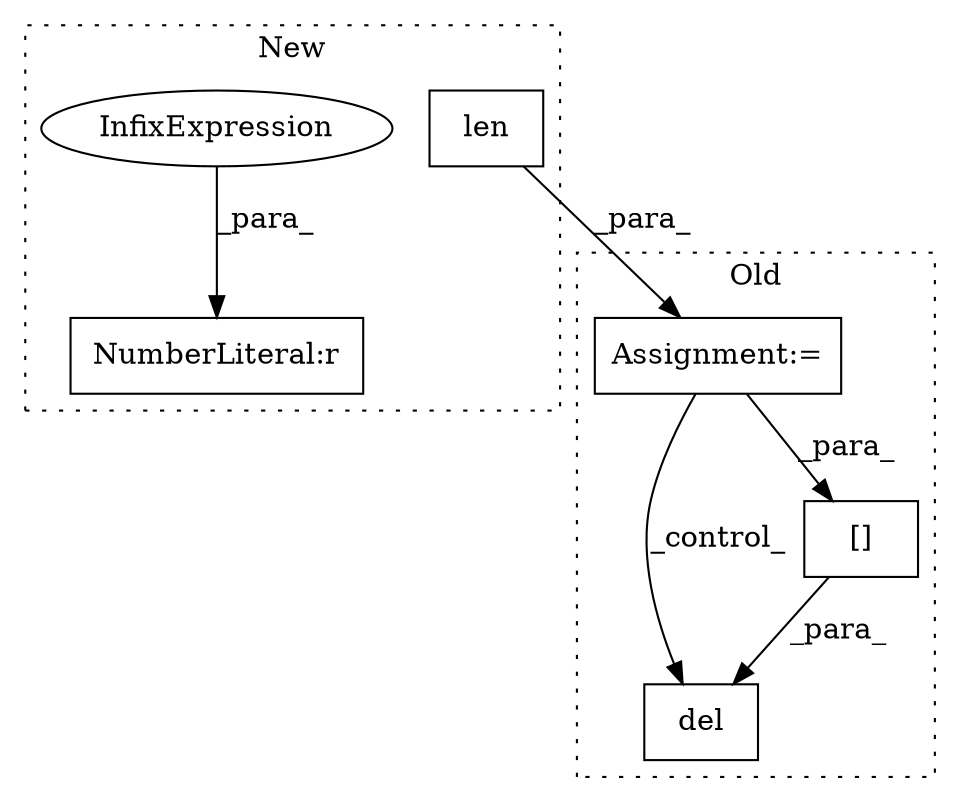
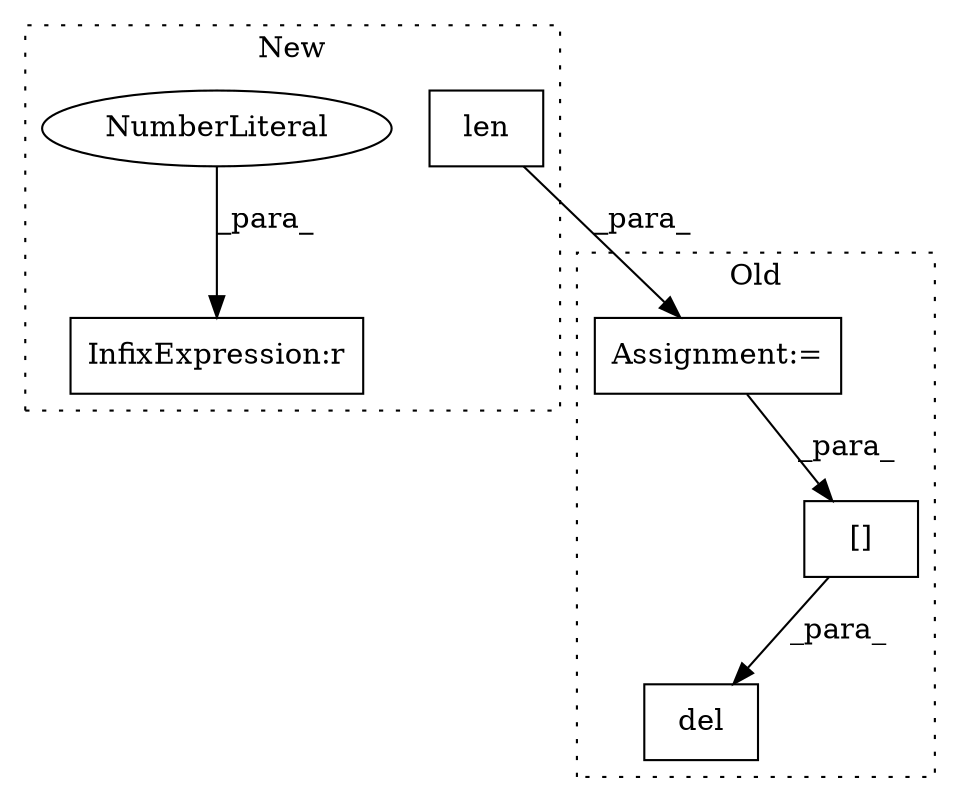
node "InfixExpression": label "InfixExpression" -> "NumberLiteral"
node "NumberLiteral:r": label "NumberLiteral:r" -> "InfixExpression:r"
edge "Assignment:=" -> "del": removed, label "_control_"
